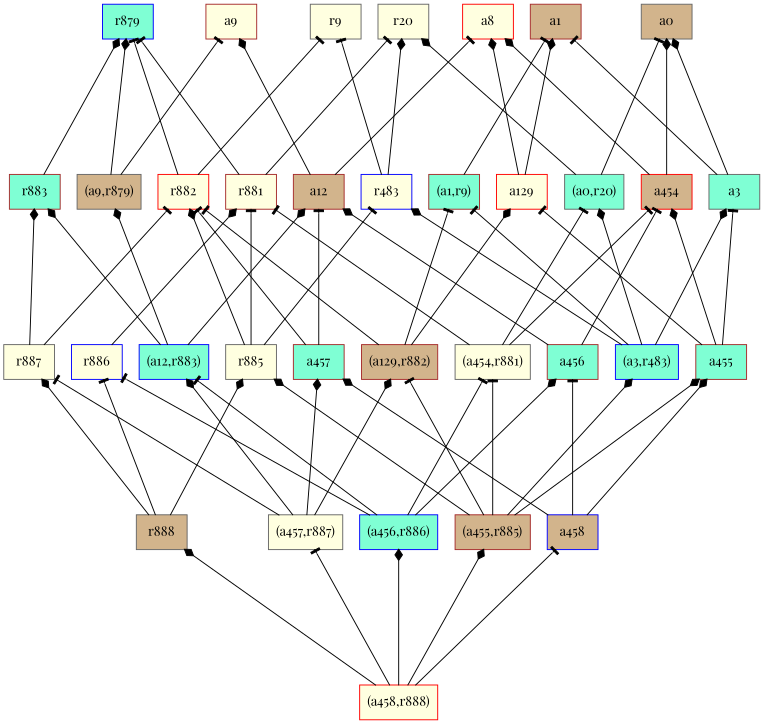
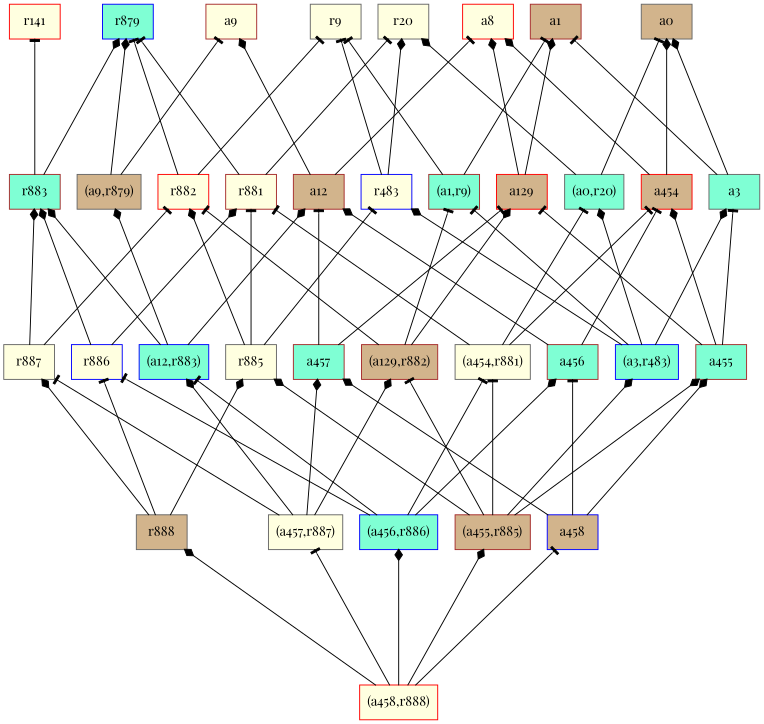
node "r141": added
edge "(a1,r9)" -> "r9": added
node "a129": fillcolor lightyellow -> tan
edge "r886" -> "r883": added
edge "a457" -> "r882": now "a457" -> "a129"
